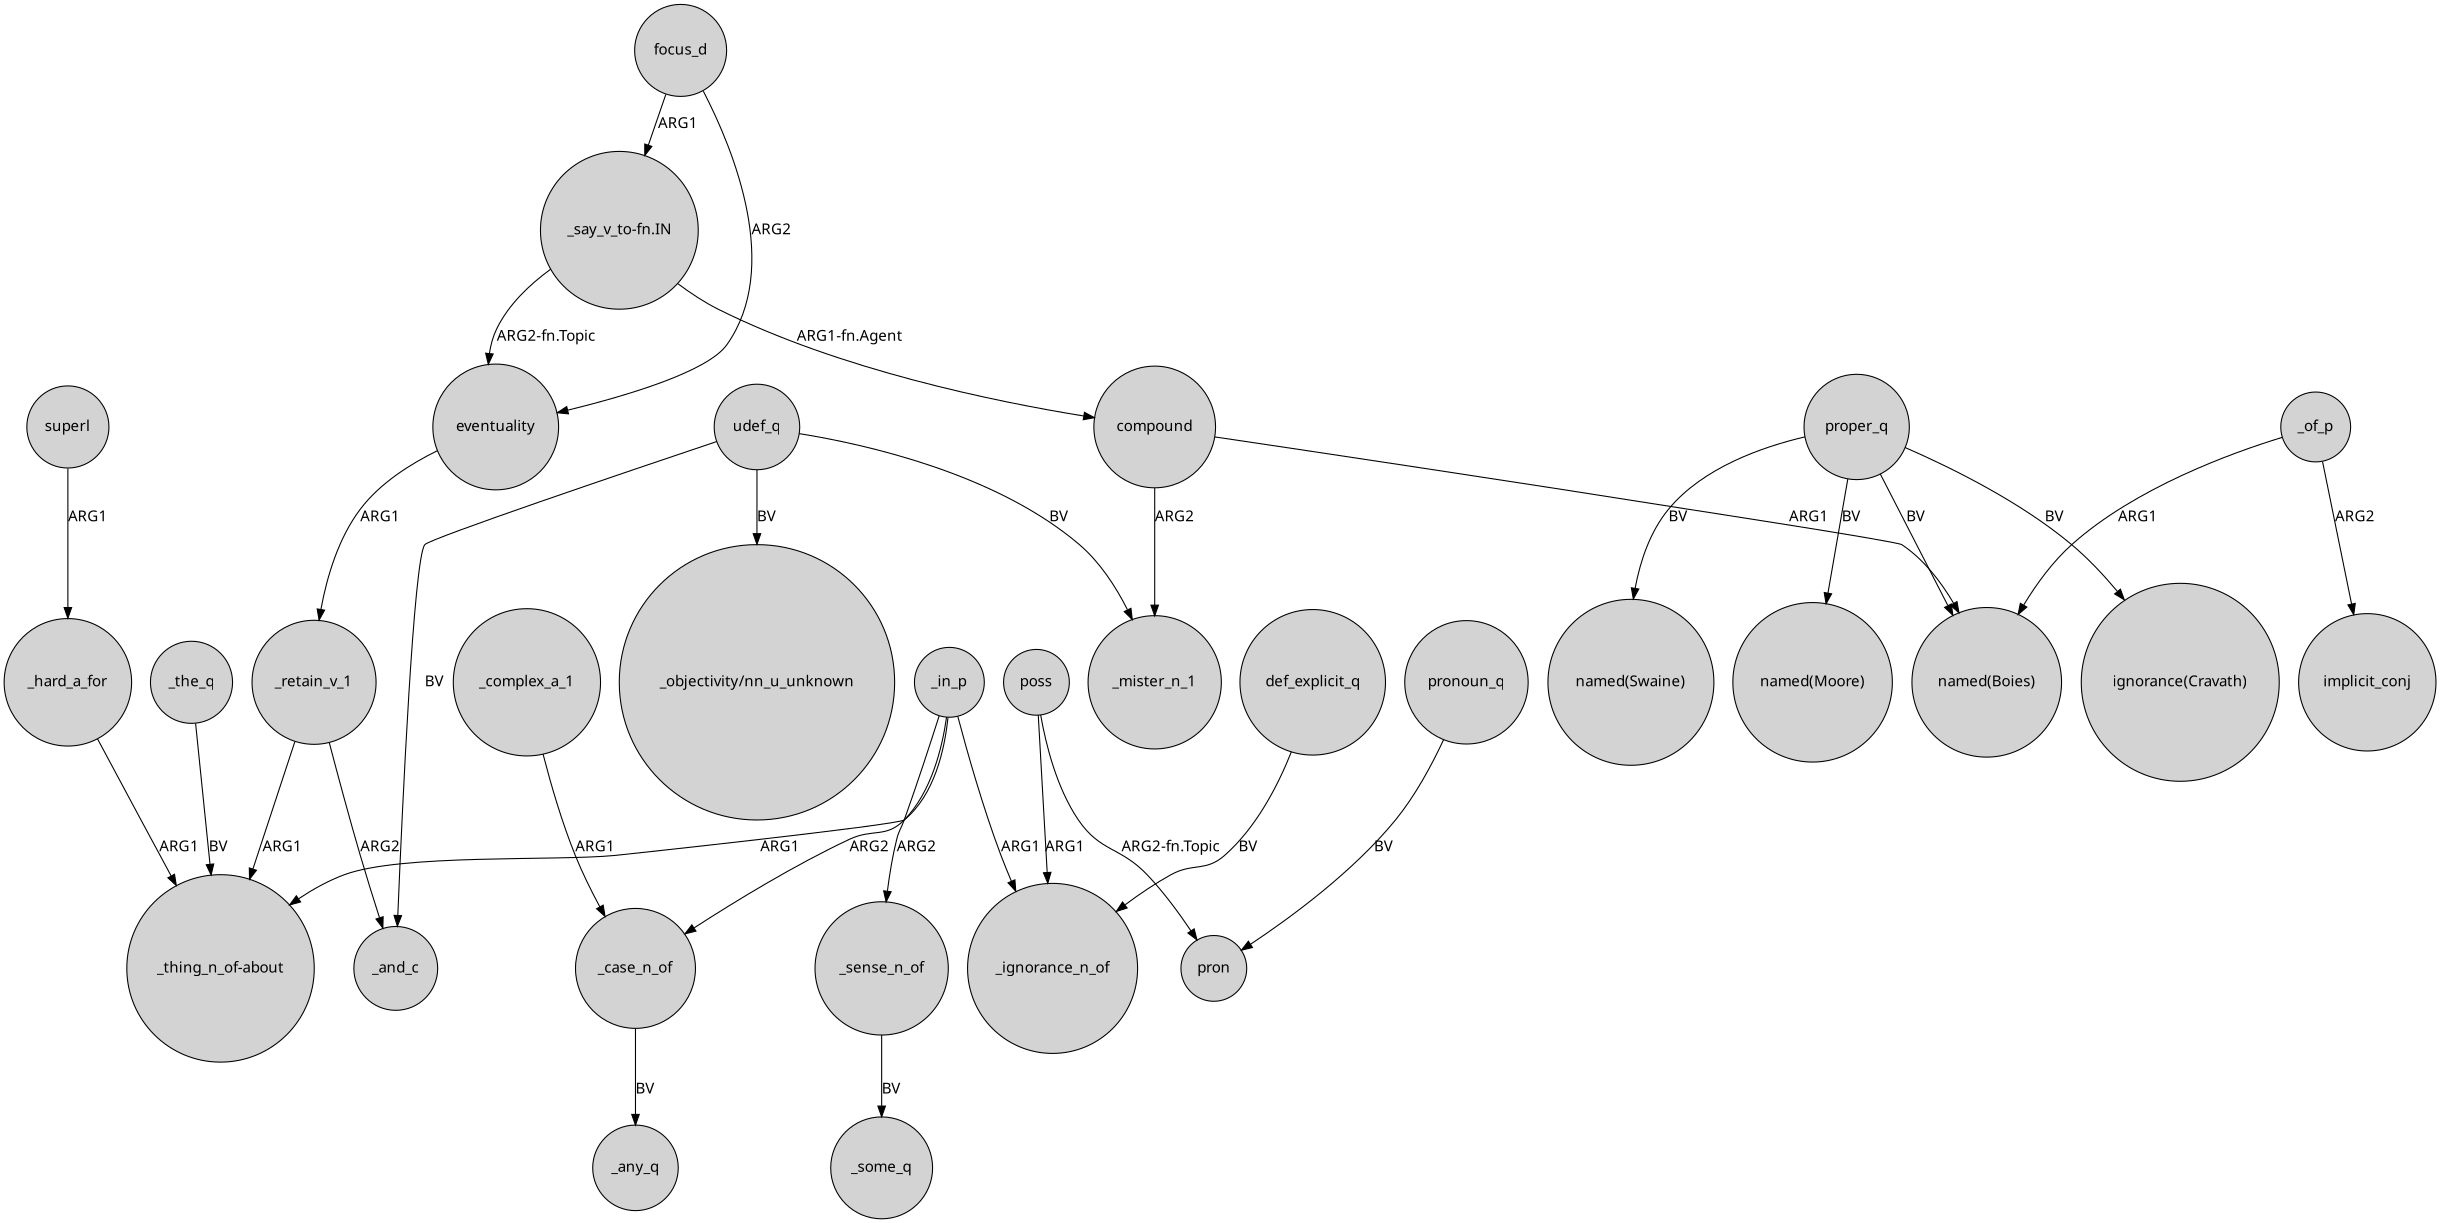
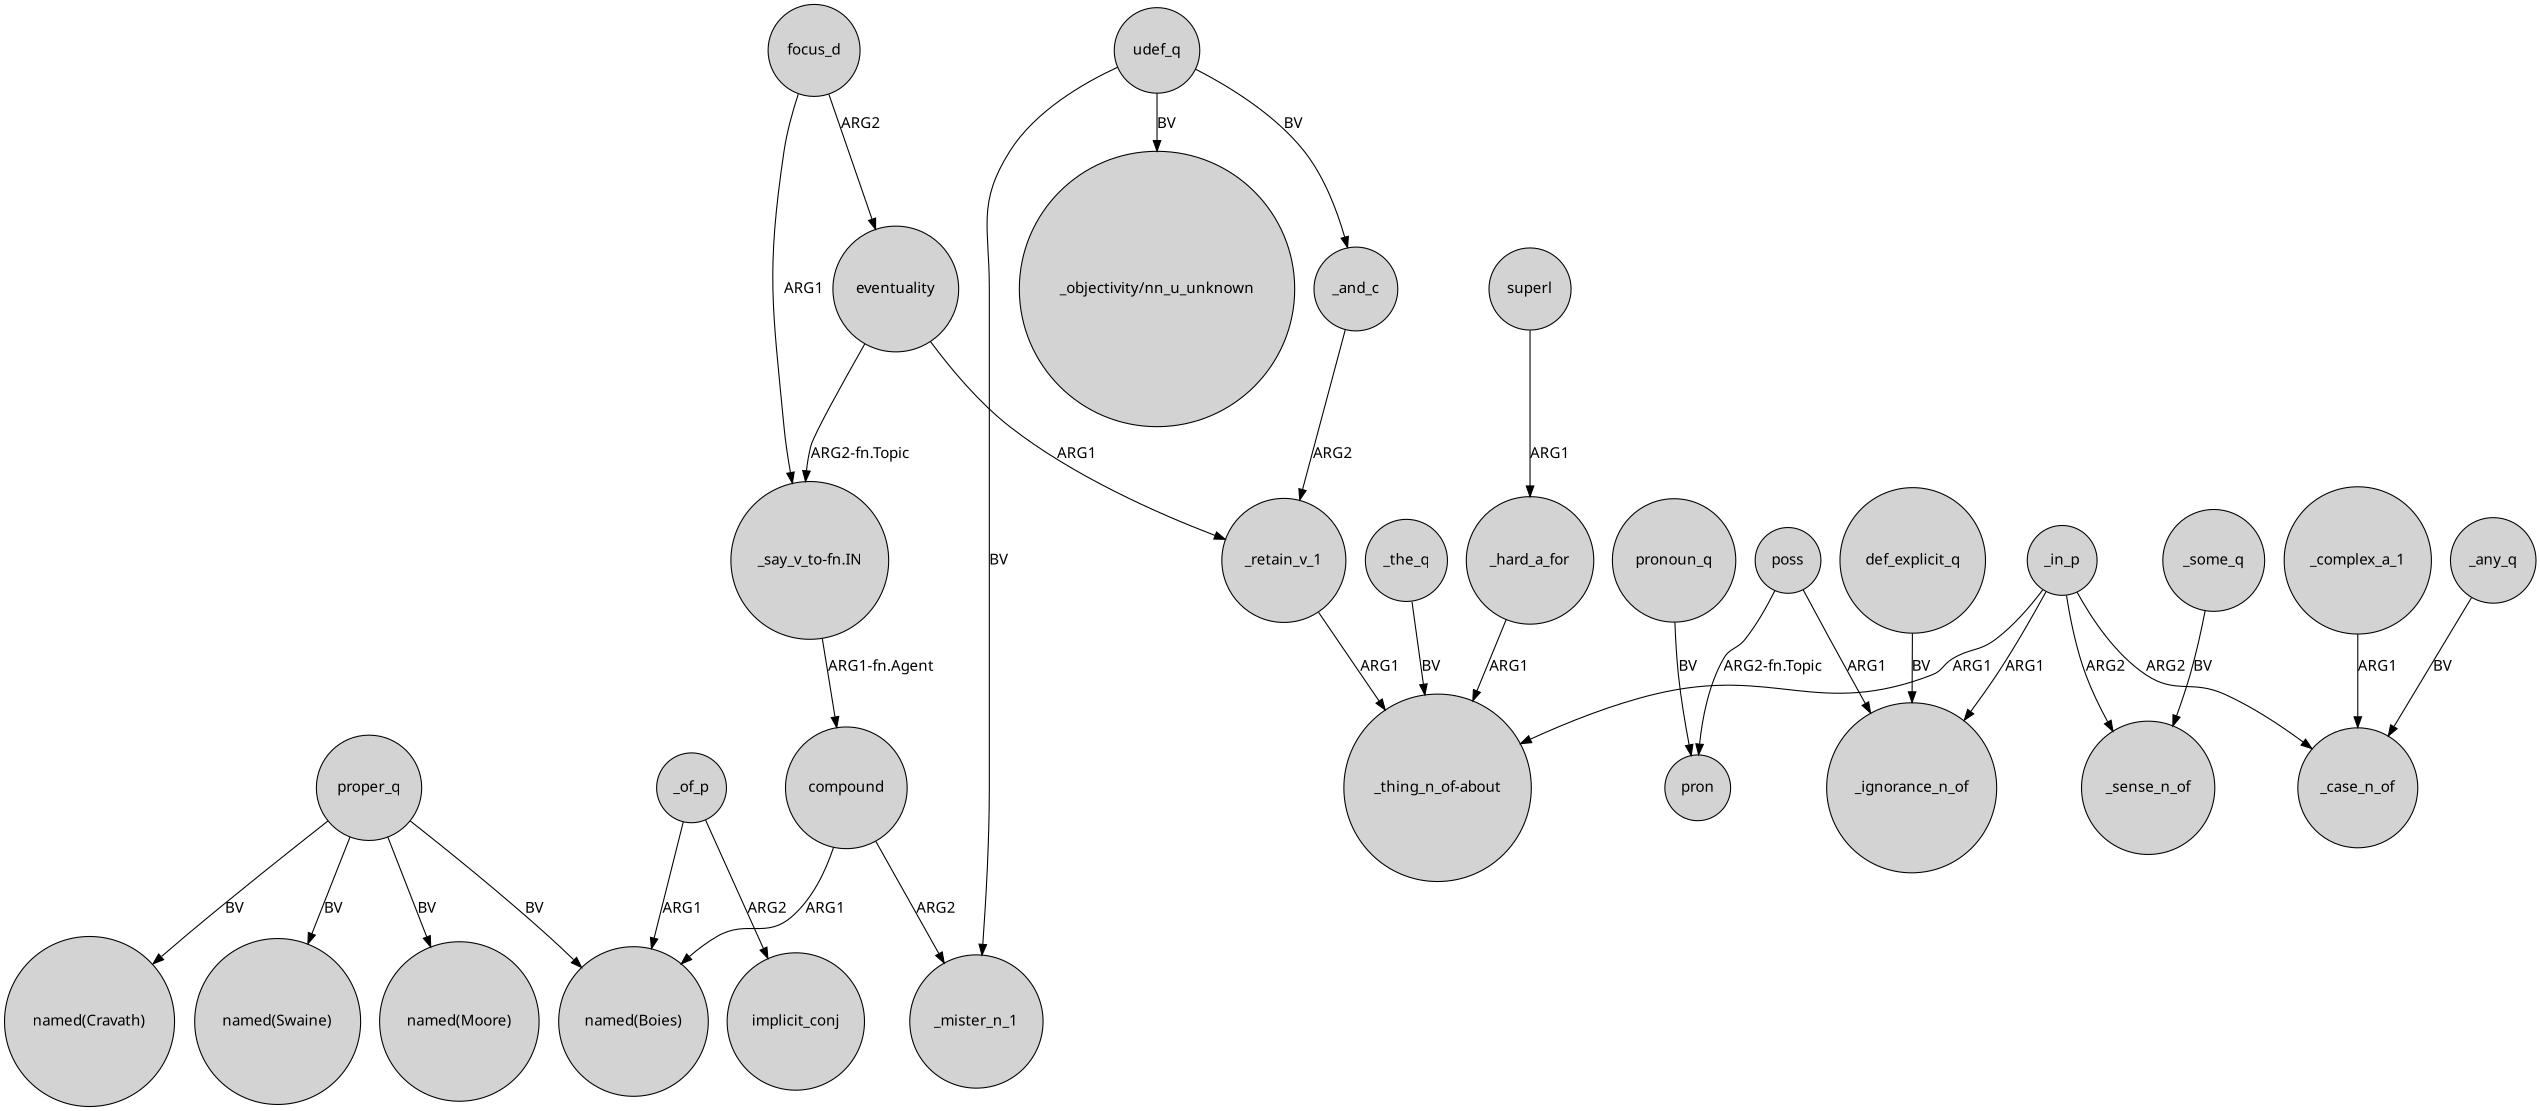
edge "_say_v_to-fn.IN" -> "eventuality": reversed
node "ignorance(Cravath)": label "ignorance(Cravath)" -> "named(Cravath)"
edge "_retain_v_1" -> "_and_c": reversed
edge "_sense_n_of" -> "_some_q": reversed
edge "_case_n_of" -> "_any_q": reversed
